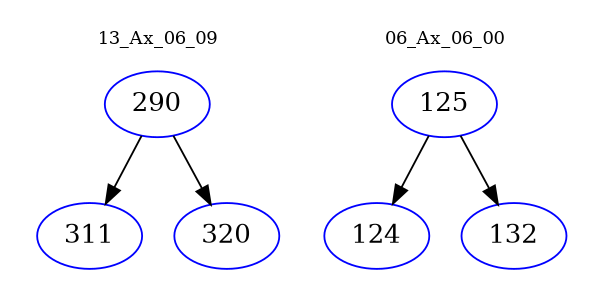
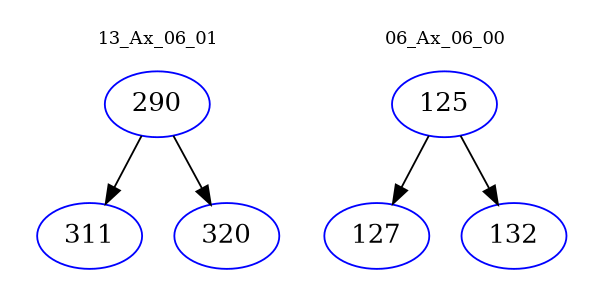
cluster "13_Ax_06_09": label "13_Ax_06_09" -> "13_Ax_06_01"
node "124": label "124" -> "127"
